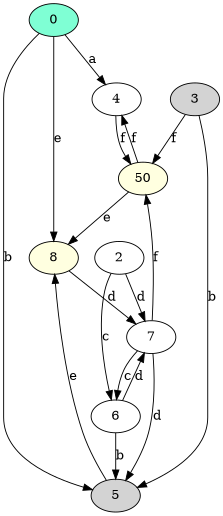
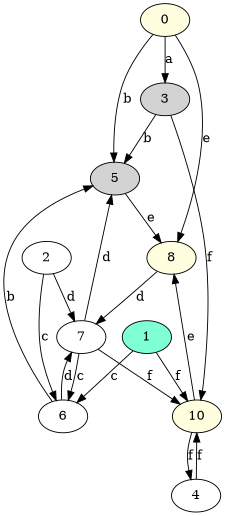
node "0": fillcolor aquamarine -> lightyellow
edge "0" -> "4": now "0" -> "3"
node "50": label "50" -> "10"
node "1": added
